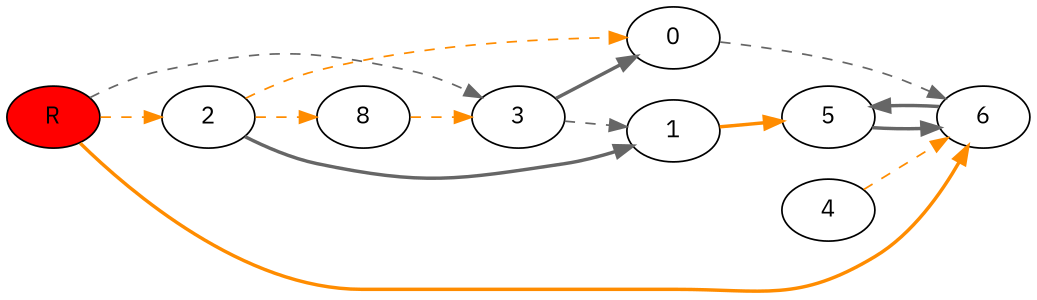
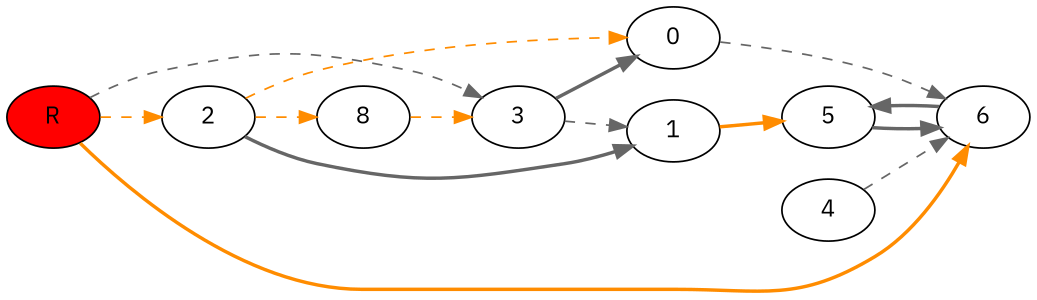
edge "4" -> "6": color darkorange -> gray40
